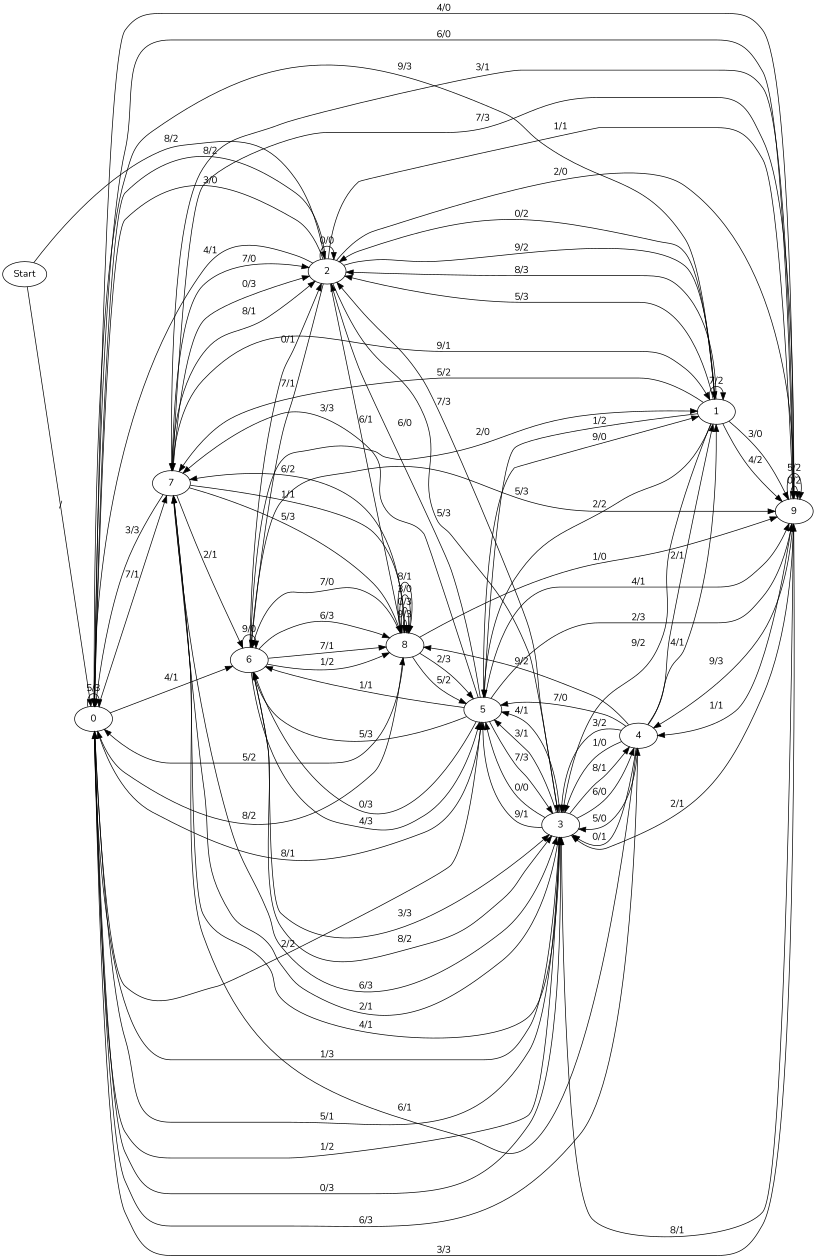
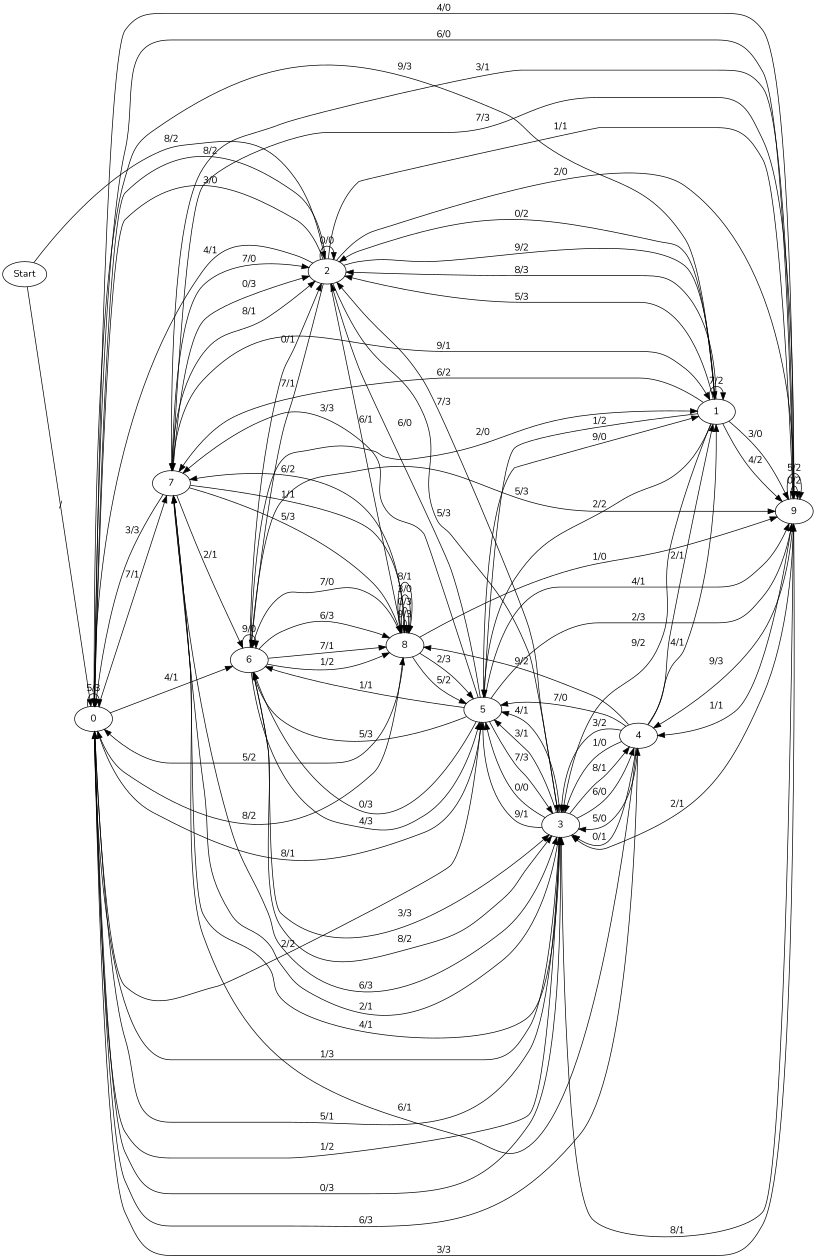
edge "1" -> "7": label "5/2" -> "6/2"
